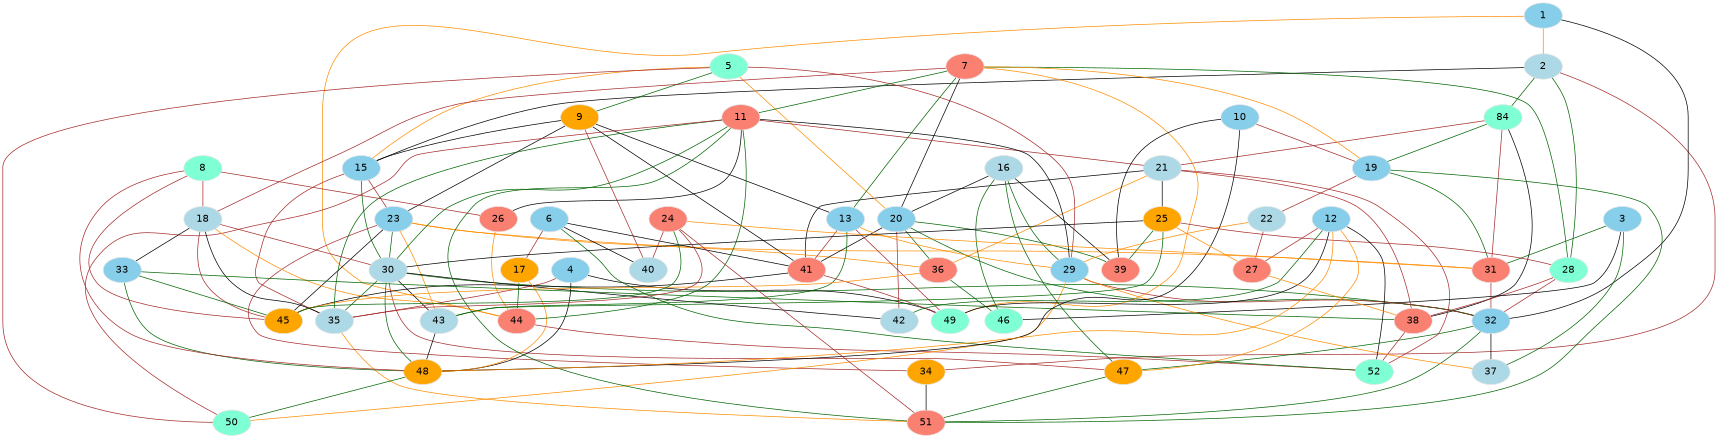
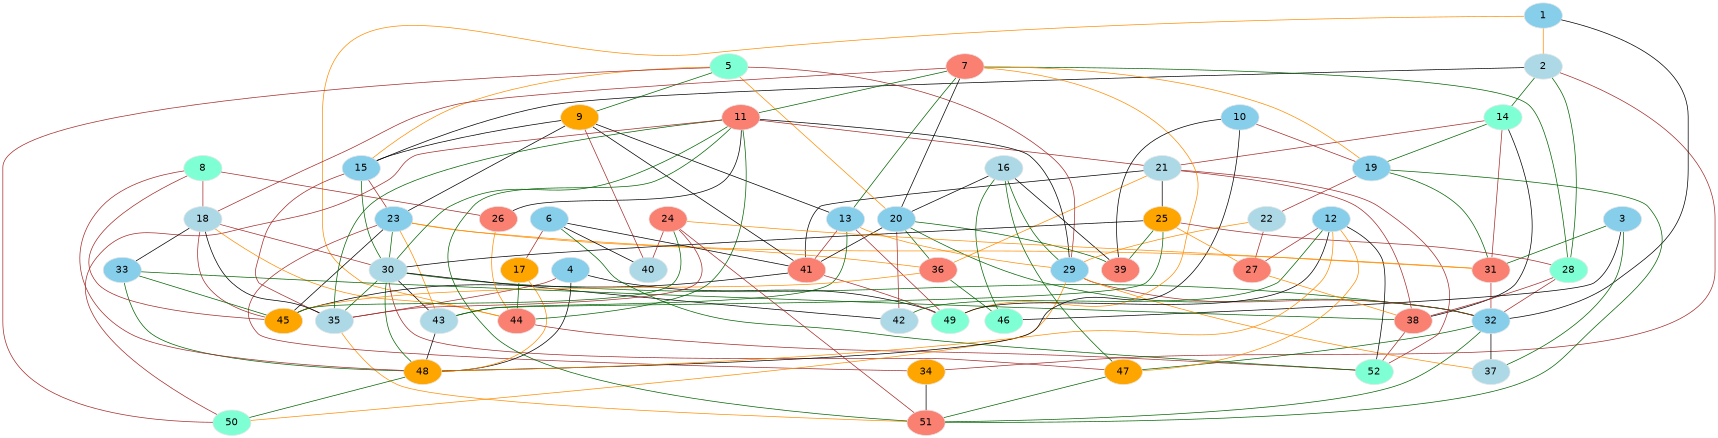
node "84": label "84" -> "14"
